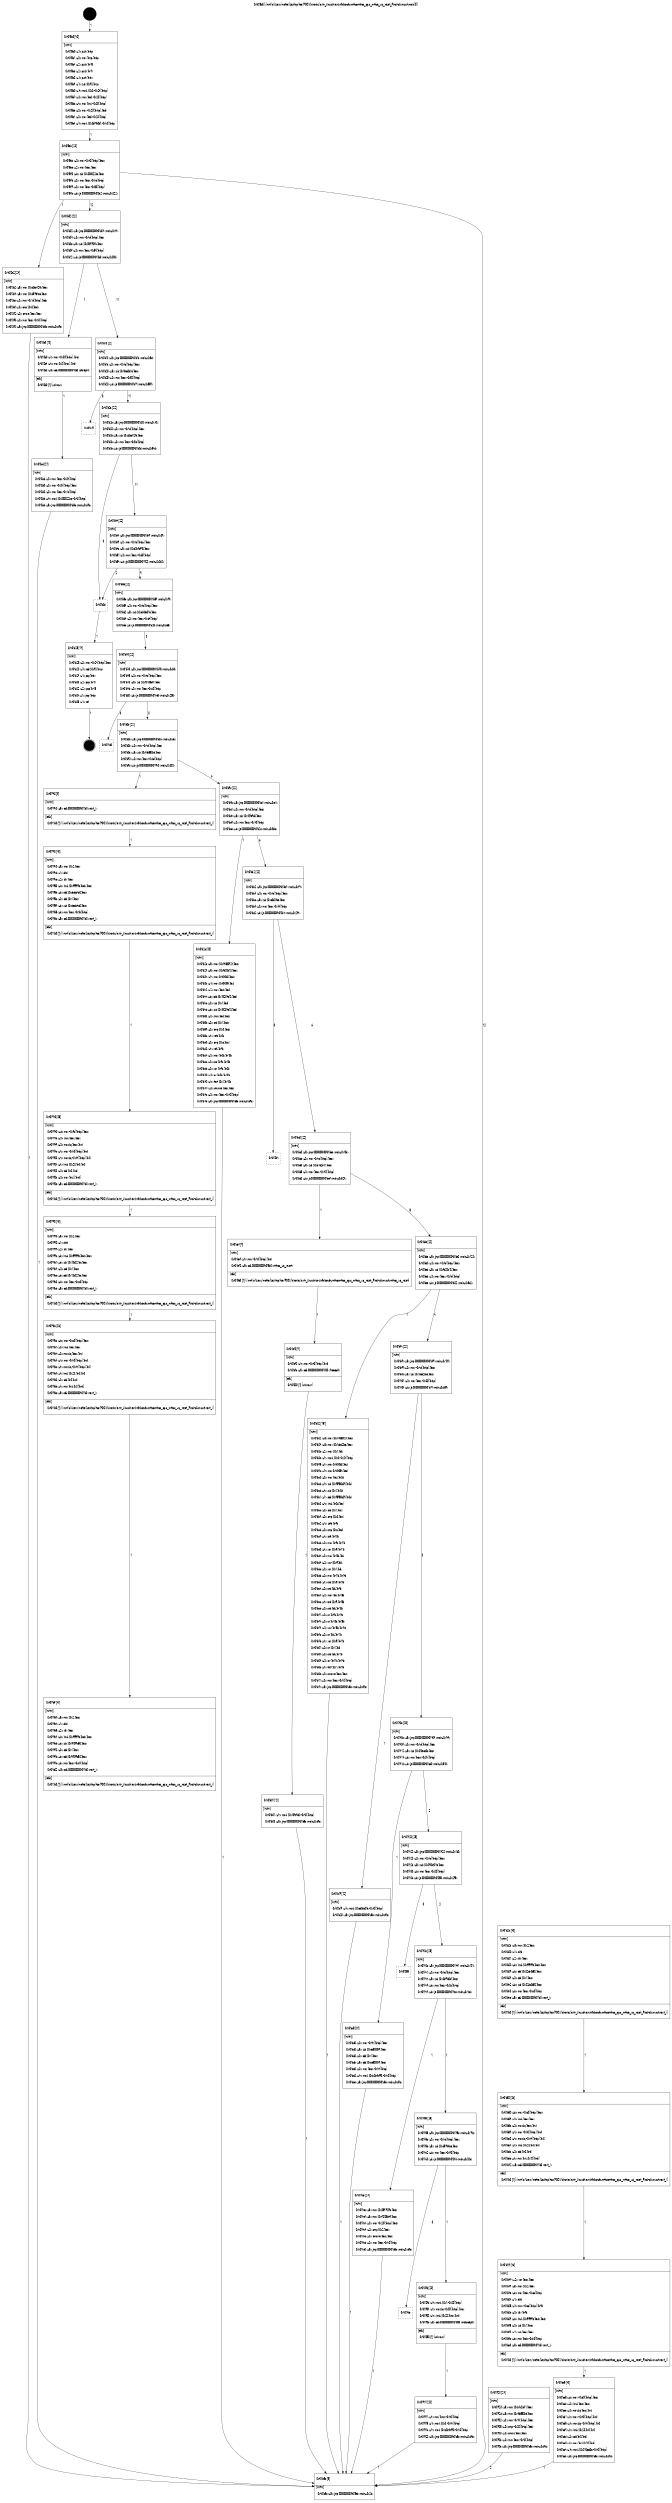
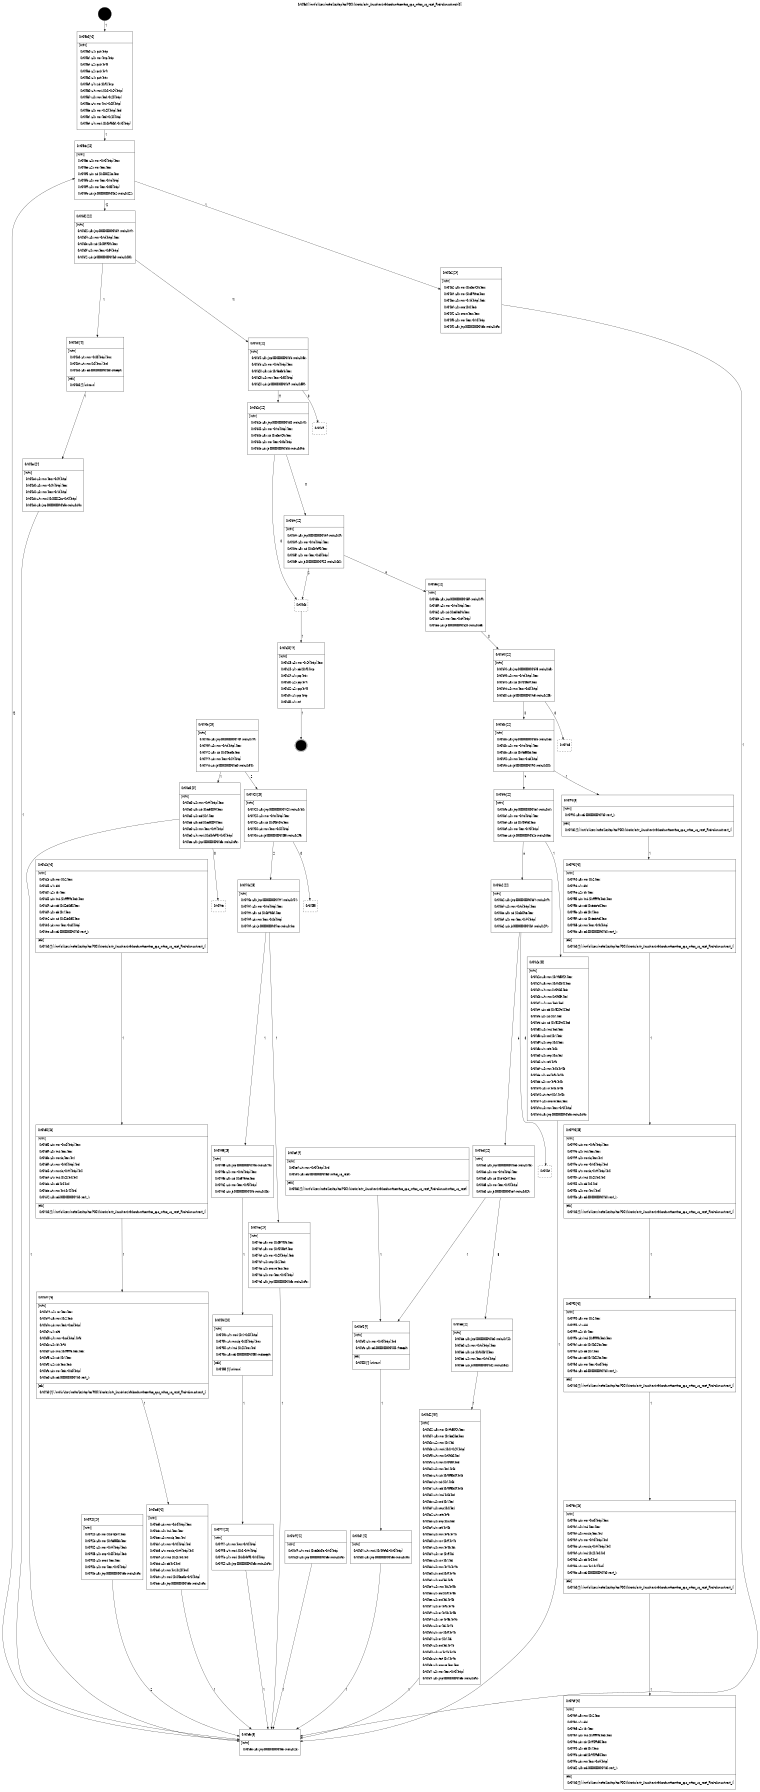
edge "0x4016c8 [22]" -> "0x401aef [9]": now "0x4016c8 [22]" -> "0x401af8 [9]"
edge "0x4015eb [23]" -> "0x401c5c [5]": reversed
node "0x4016f4 [22]": removed
edge "0x401755 [25]" -> "0x40176e": now "0x401ad0 [31]" -> "0x40176e"
